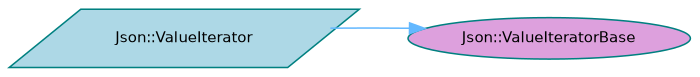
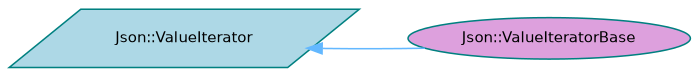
edge "Json::ValueIterator" -> "Json::ValueIteratorBase": reversed
